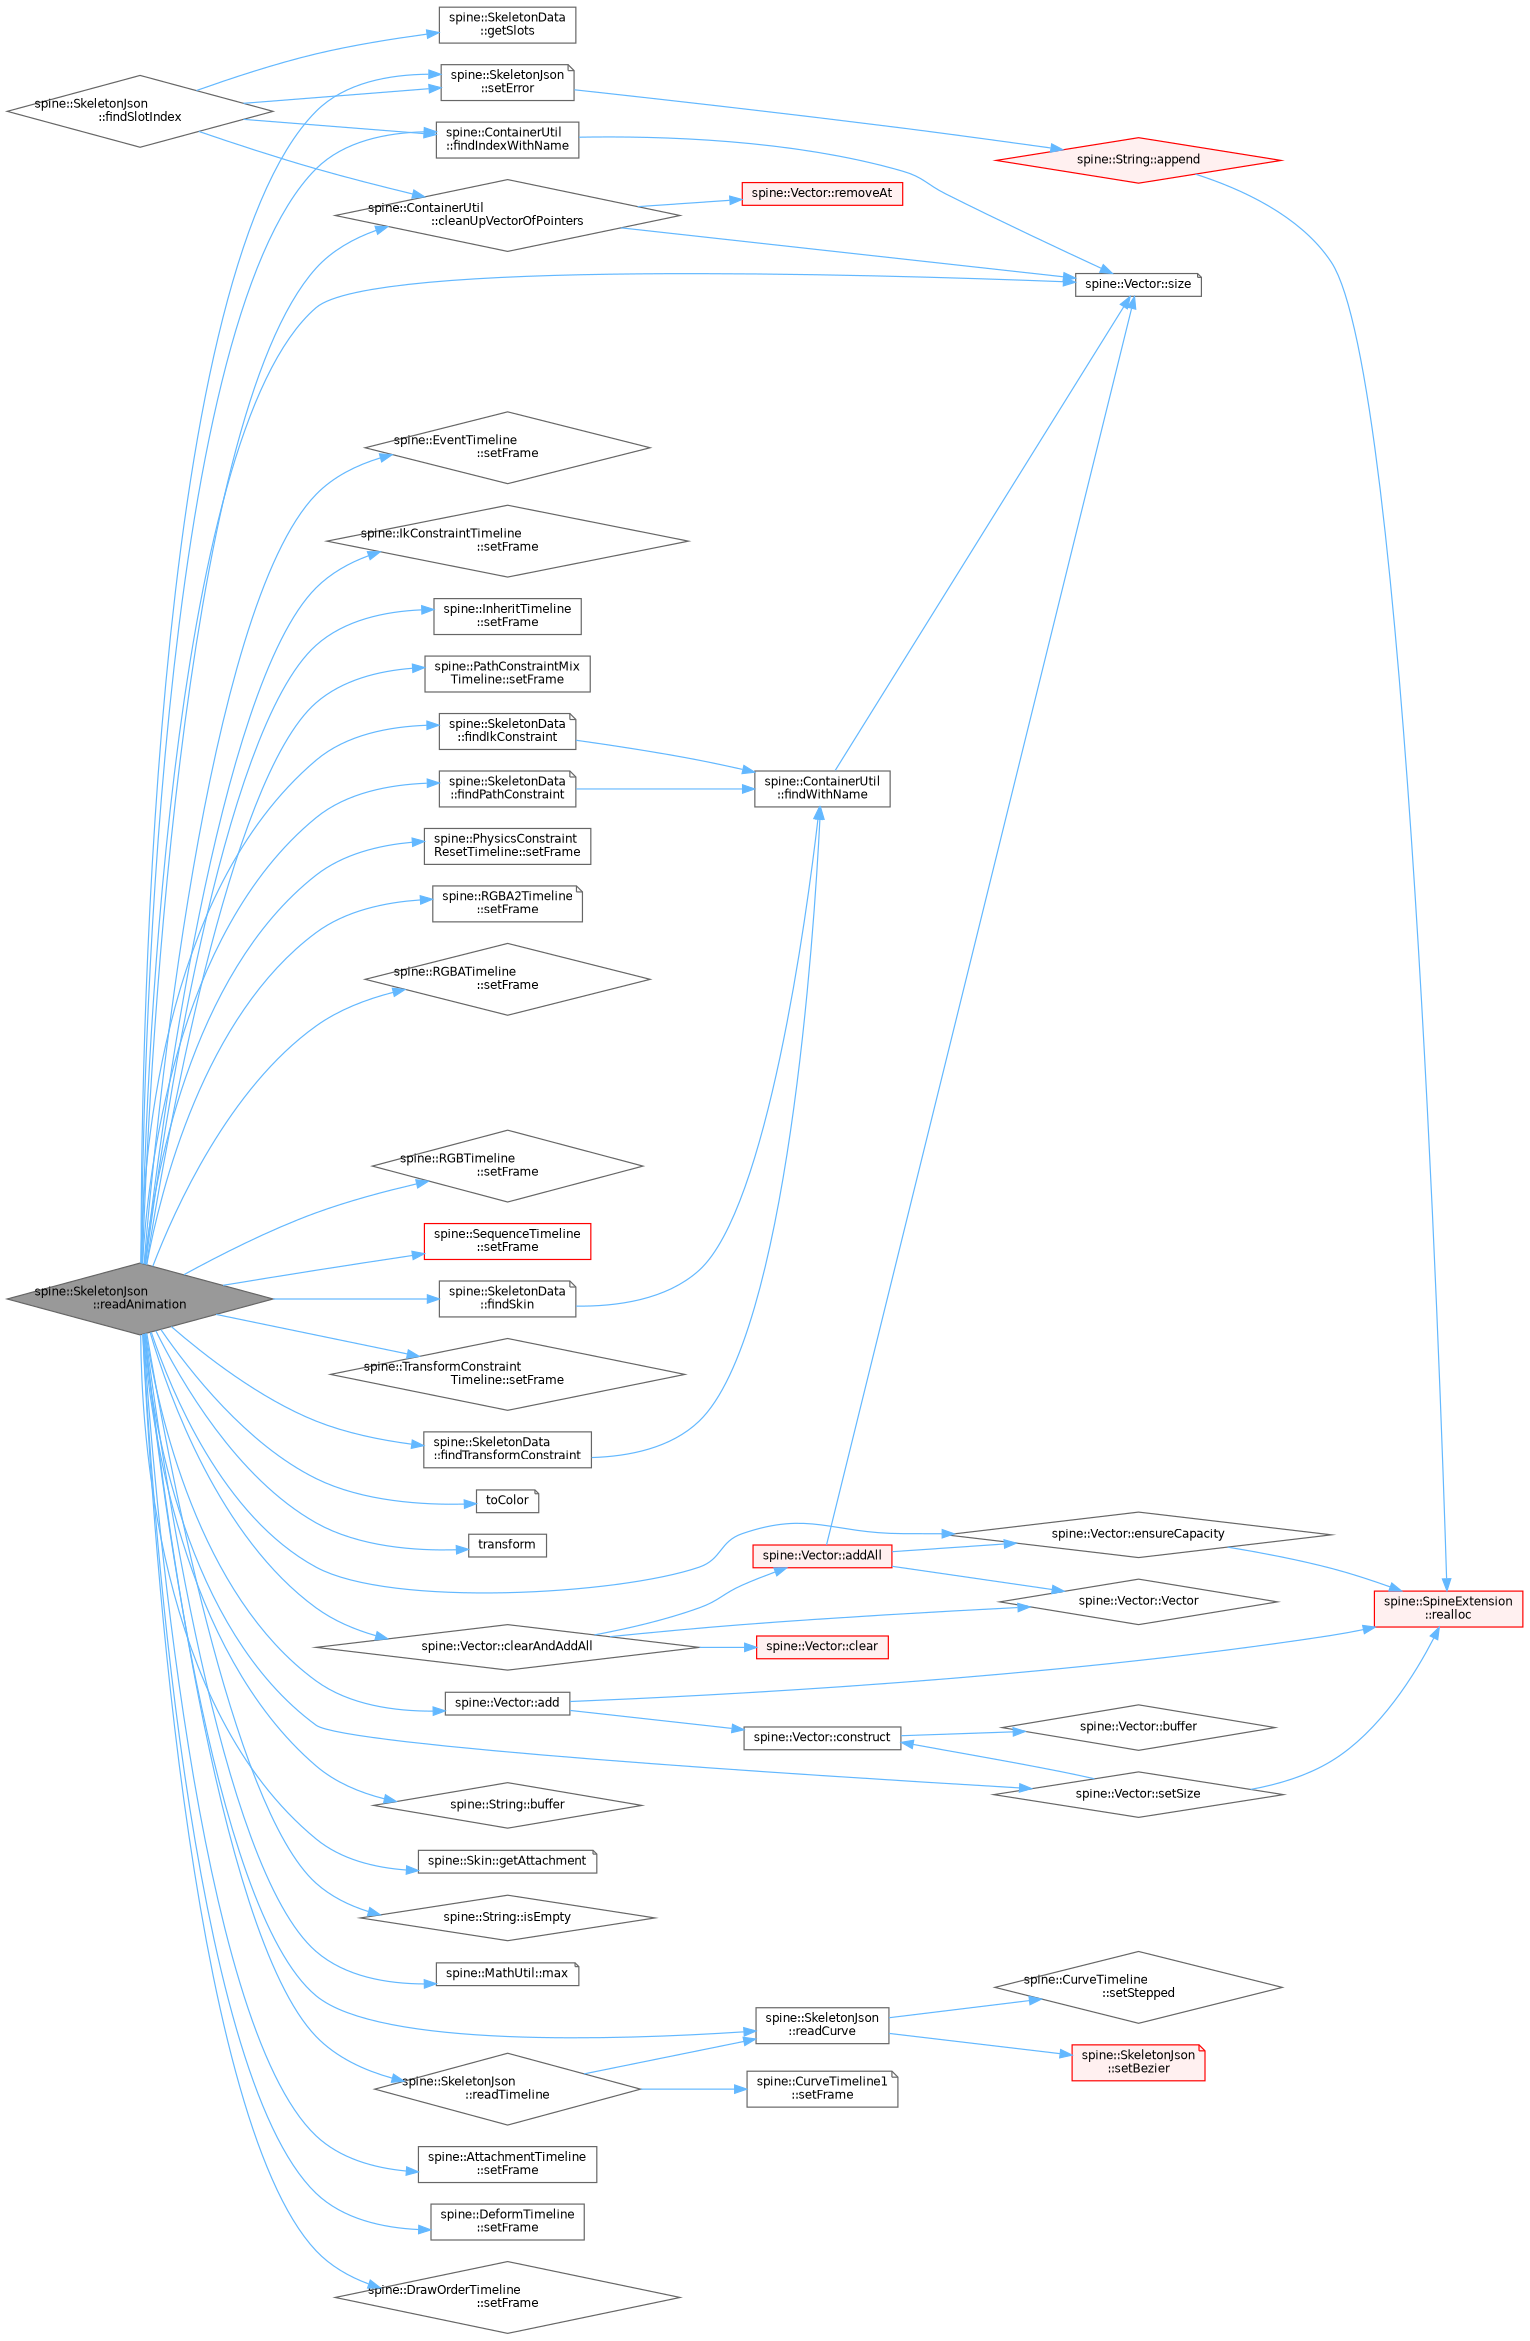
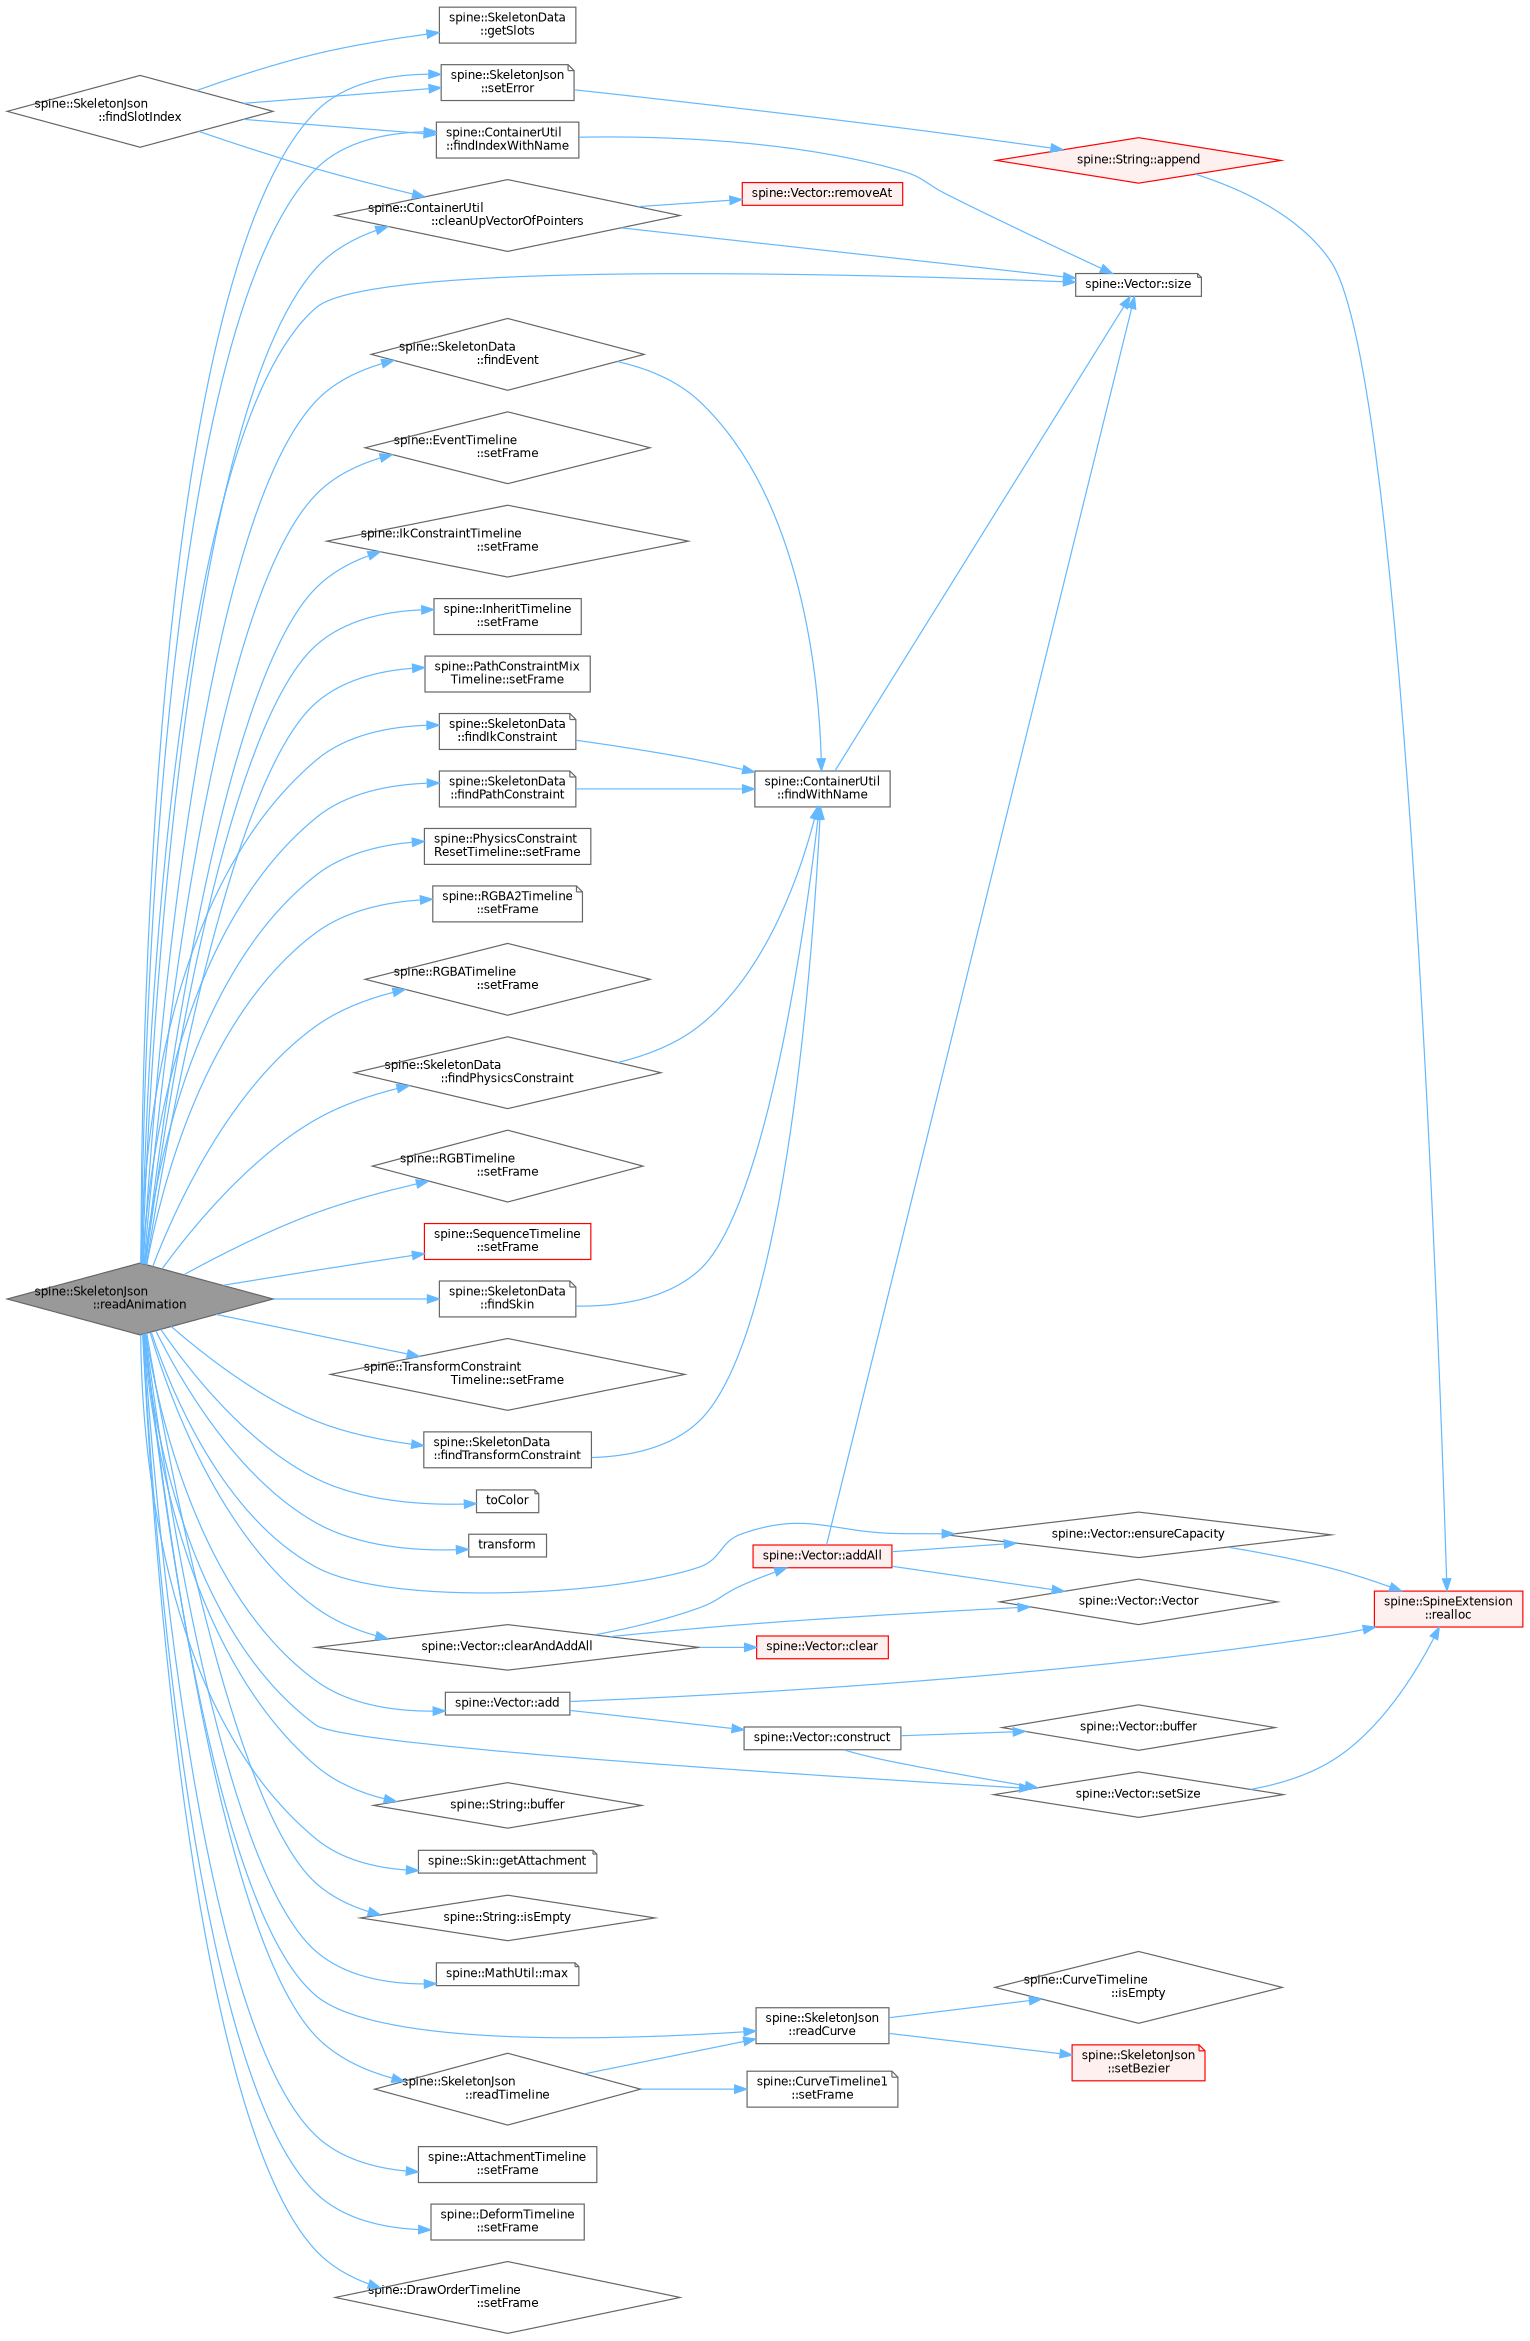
node "spine::SkeletonData ::findEvent": added
node "spine::SkeletonData ::findPhysicsConstraint": added
edge "spine::Vector::setSize" -> "spine::Vector::construct": reversed
node "spine::CurveTimeline ::setStepped": label "spine::CurveTimeline ::setStepped" -> "spine::CurveTimeline ::isEmpty"
